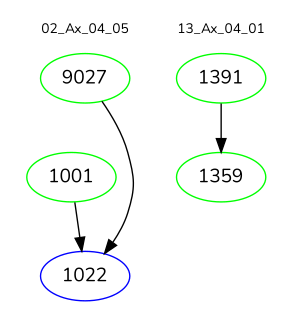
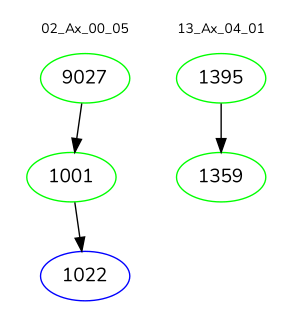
cluster "02_Ax_04_05": label "02_Ax_04_05" -> "02_Ax_00_05"
node "1391": label "1391" -> "1395"
edge "9027" -> "1022": now "9027" -> "1001"
